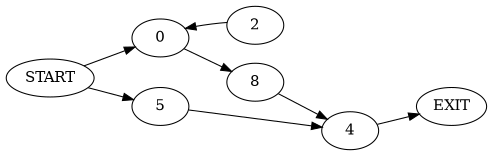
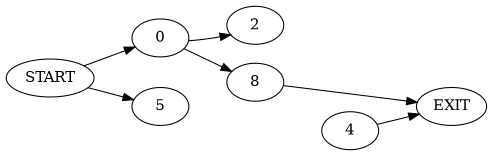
edge "2" -> "0": reversed
edge "8" -> "4": now "8" -> "EXIT"
edge "5" -> "4": removed
